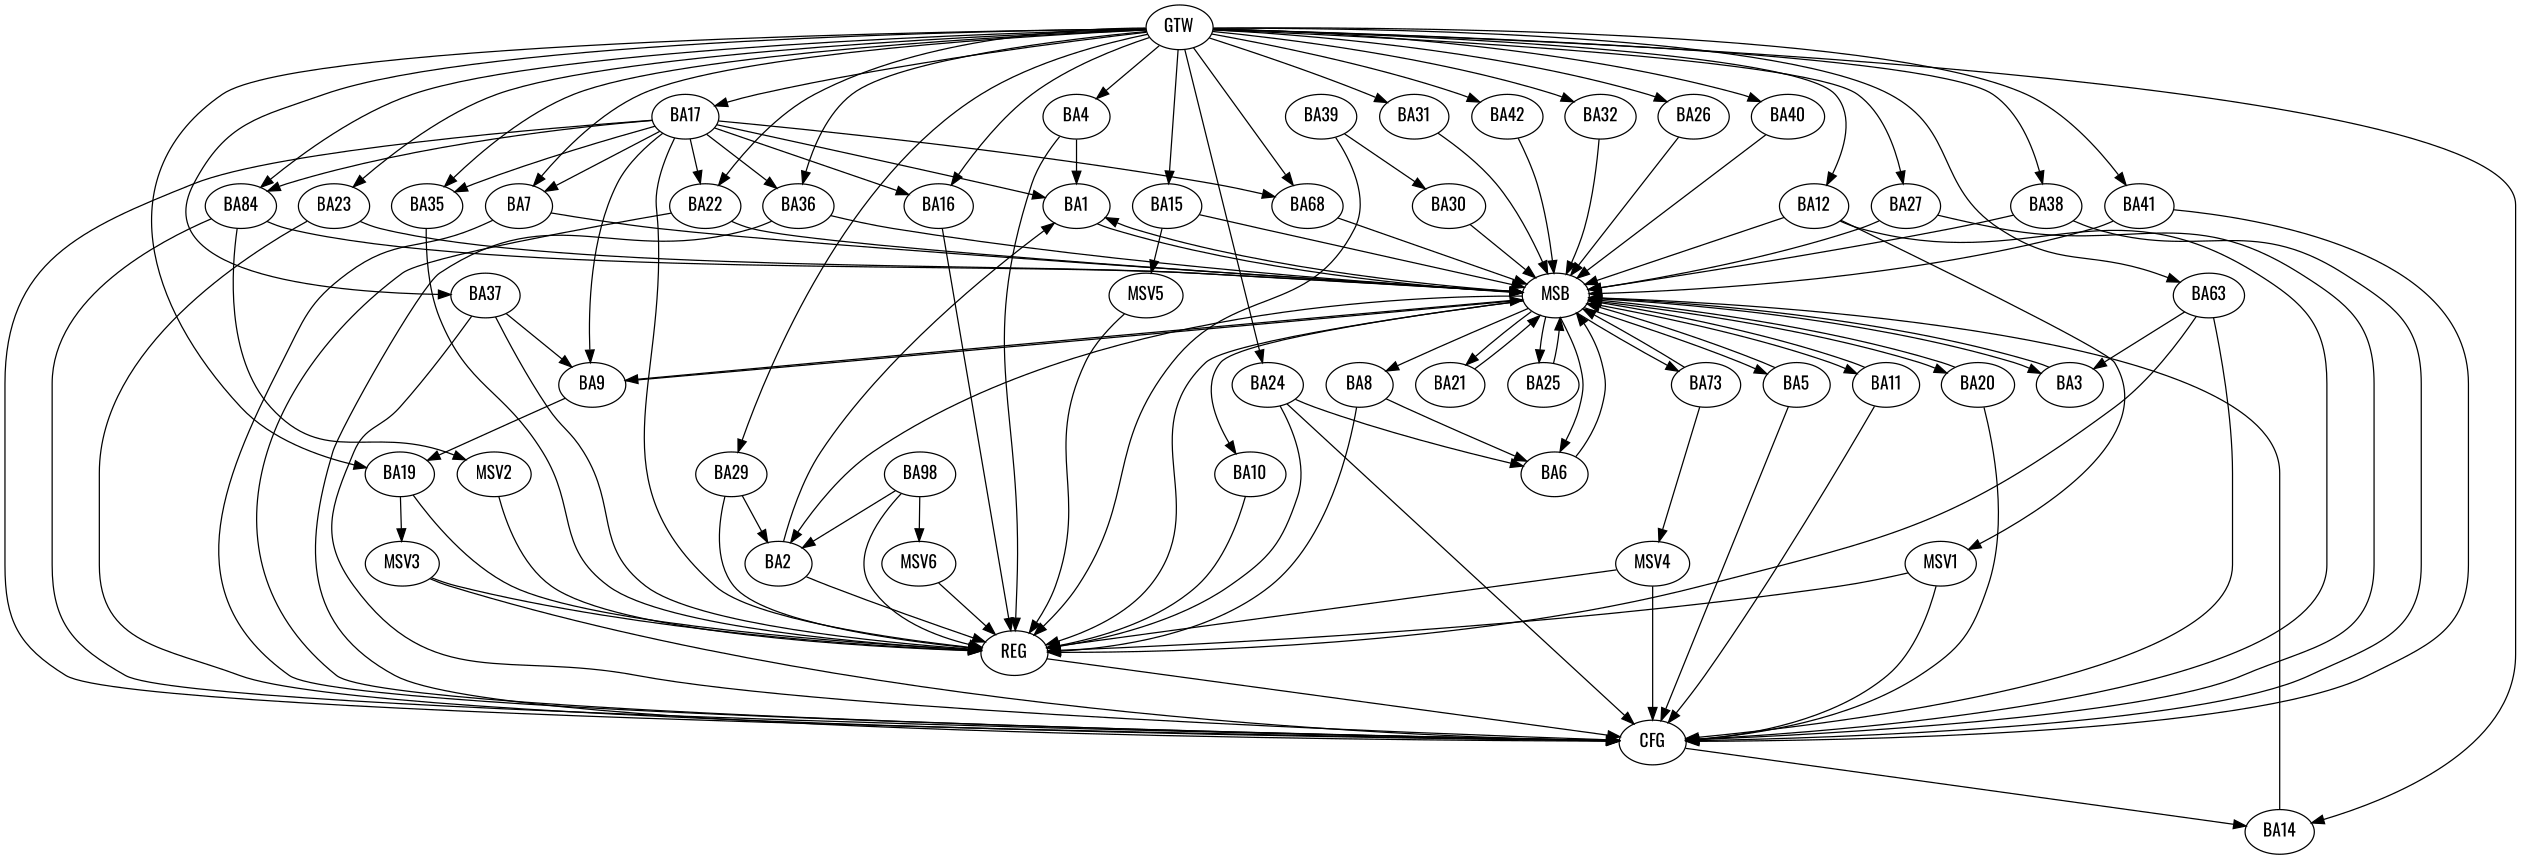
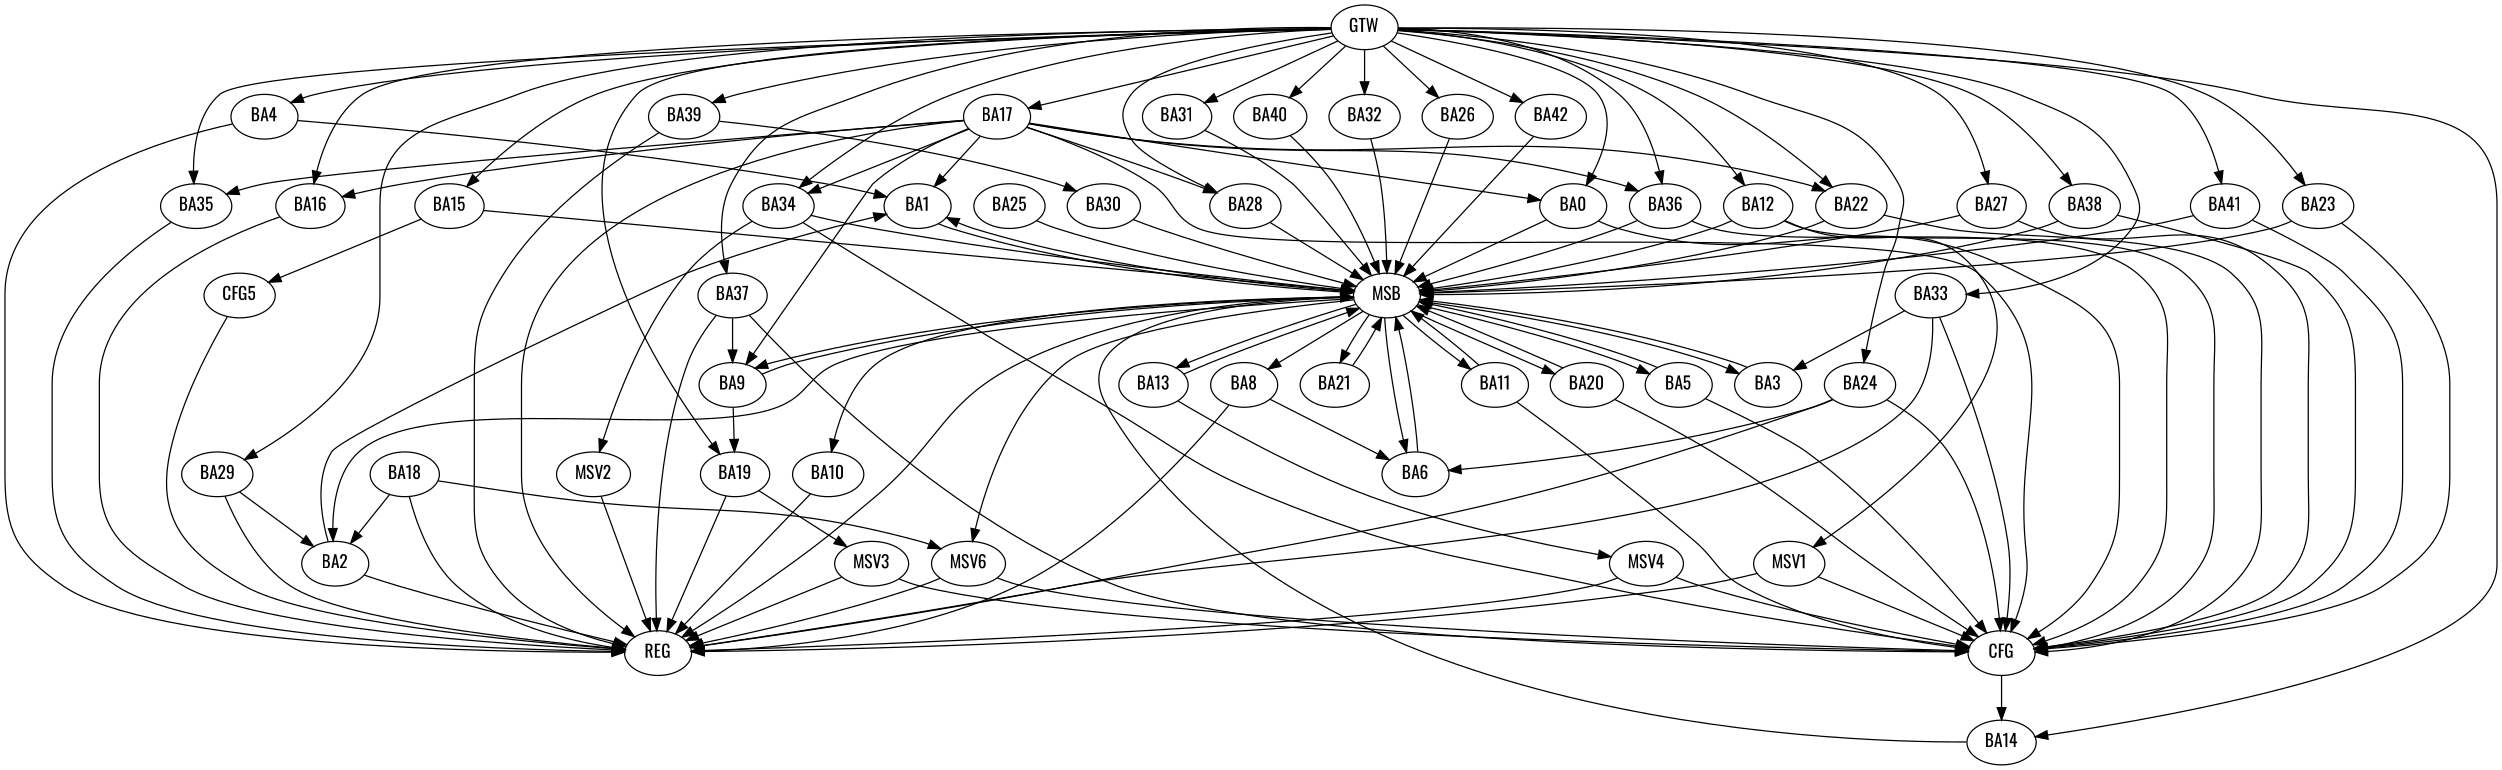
edge "GTW" -> "BA39": added
node "BA84": label "BA84" -> "BA34"
node "BA7": label "BA7" -> "BA0"
node "BA68": label "BA68" -> "BA28"
node "MSV5": label "MSV5" -> "CFG5"
node "BA63": label "BA63" -> "BA33"
edge "MSB" -> "BA25": now "MSB" -> "MSV6"
node "BA73": label "BA73" -> "BA13"
node "BA98": label "BA98" -> "BA18"
edge "REG" -> "CFG": now "MSV6" -> "CFG"
